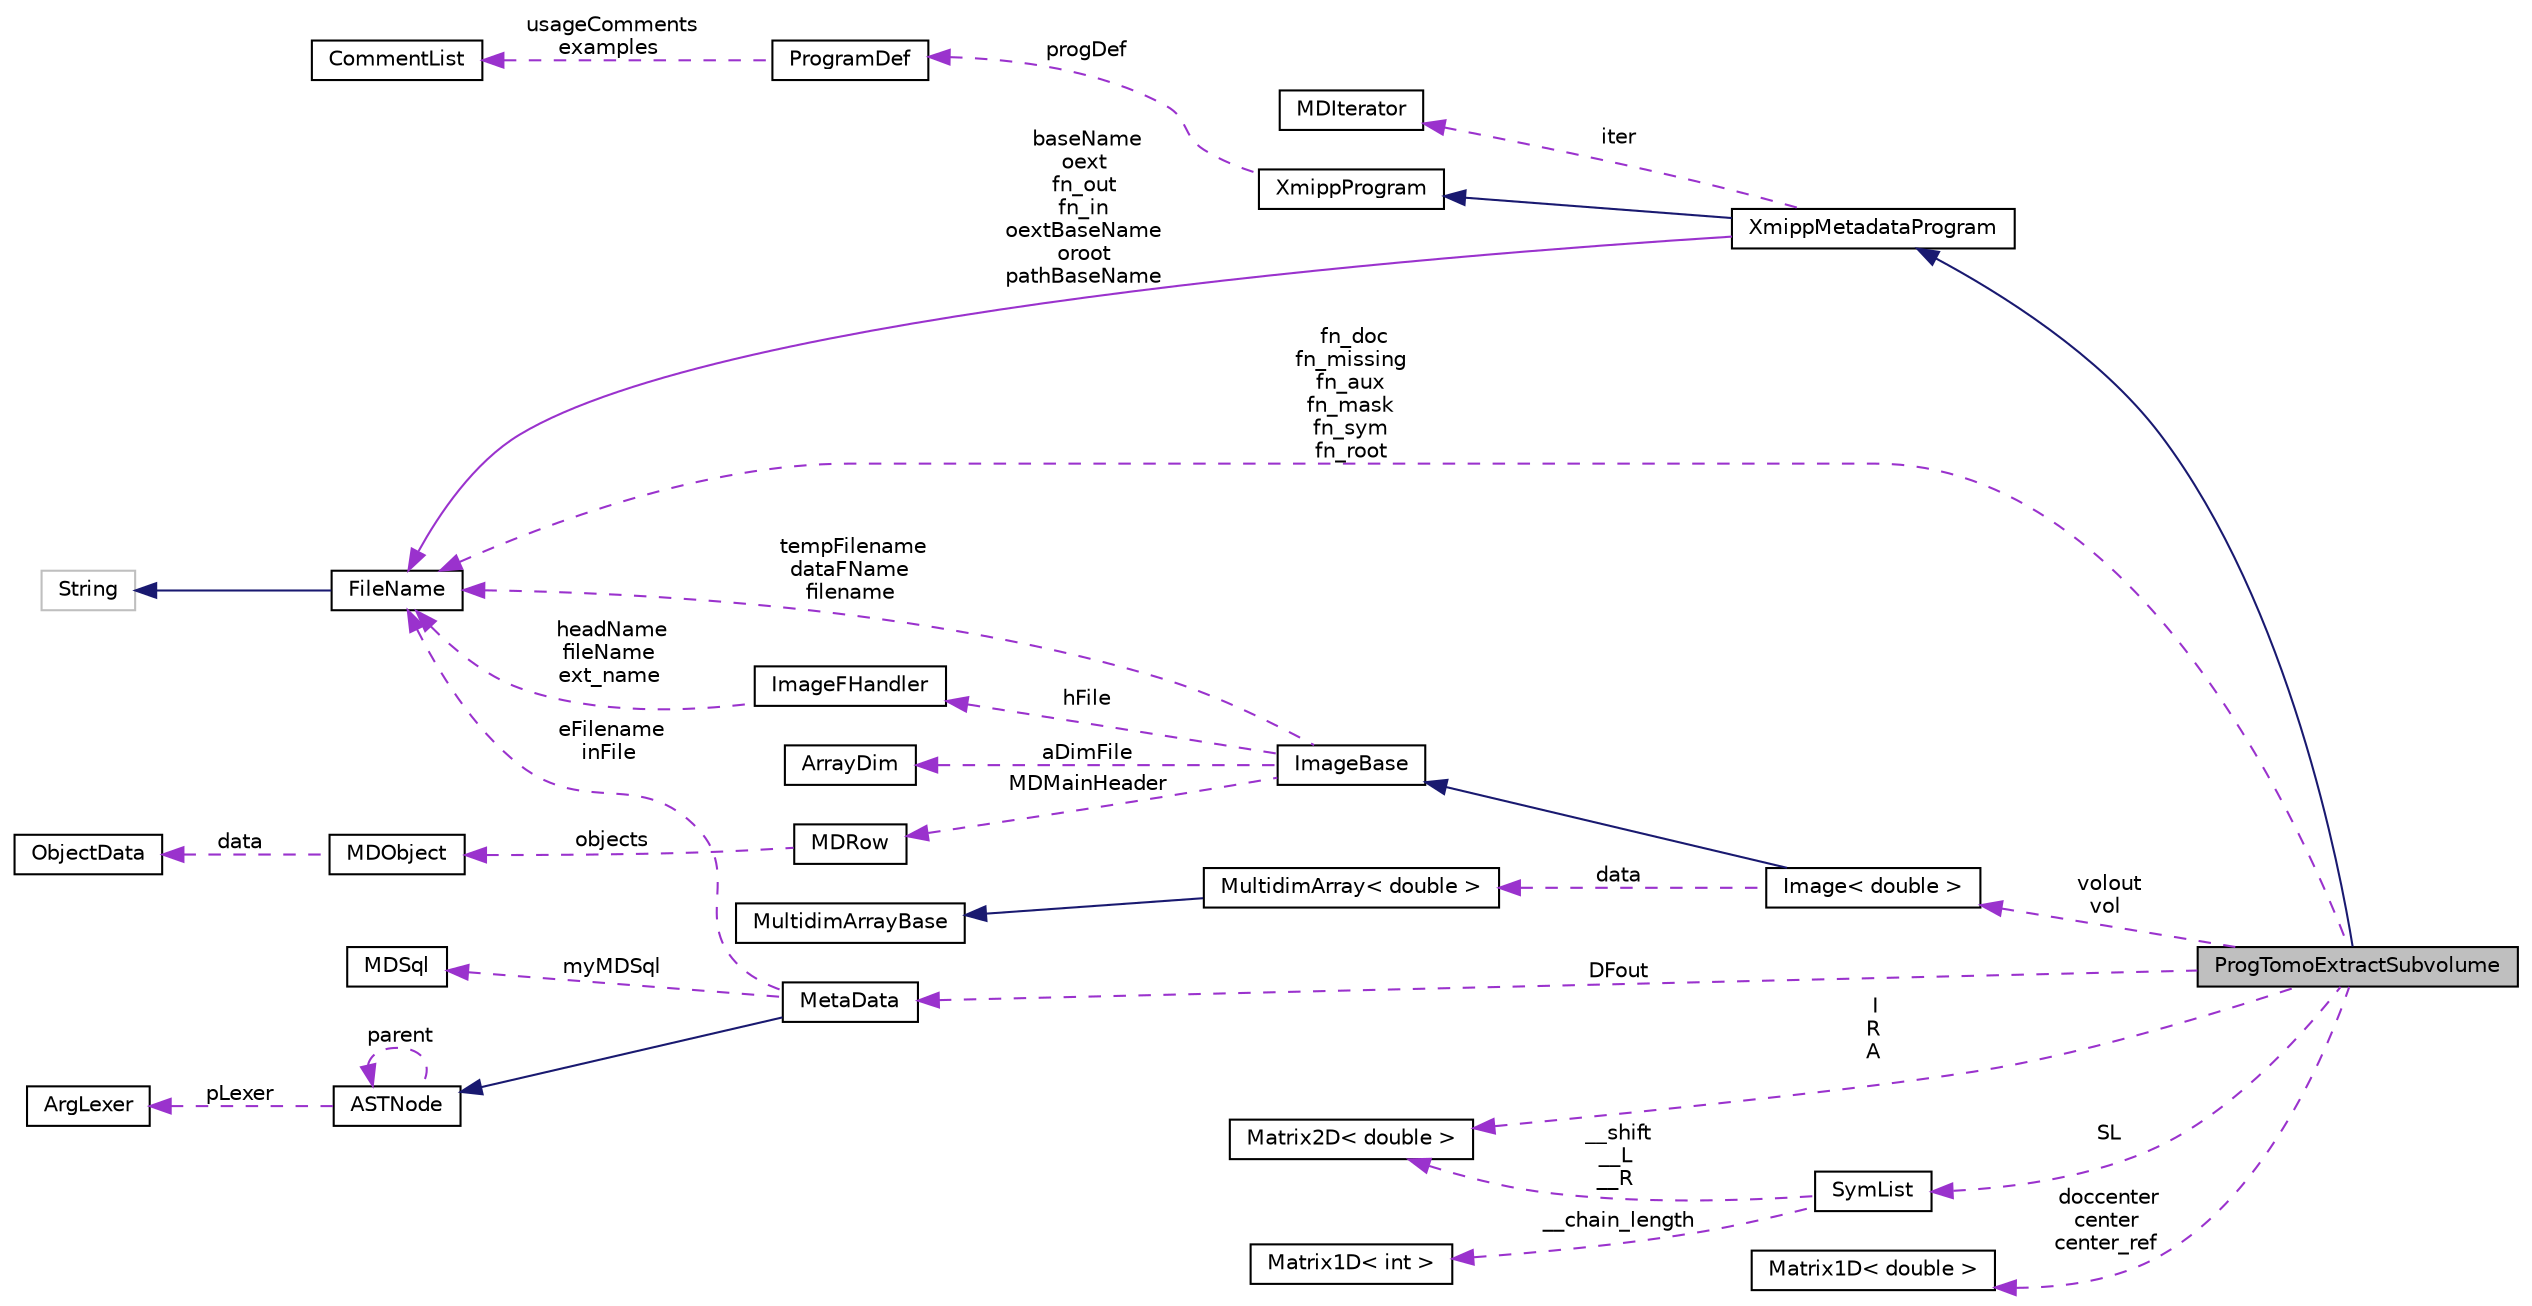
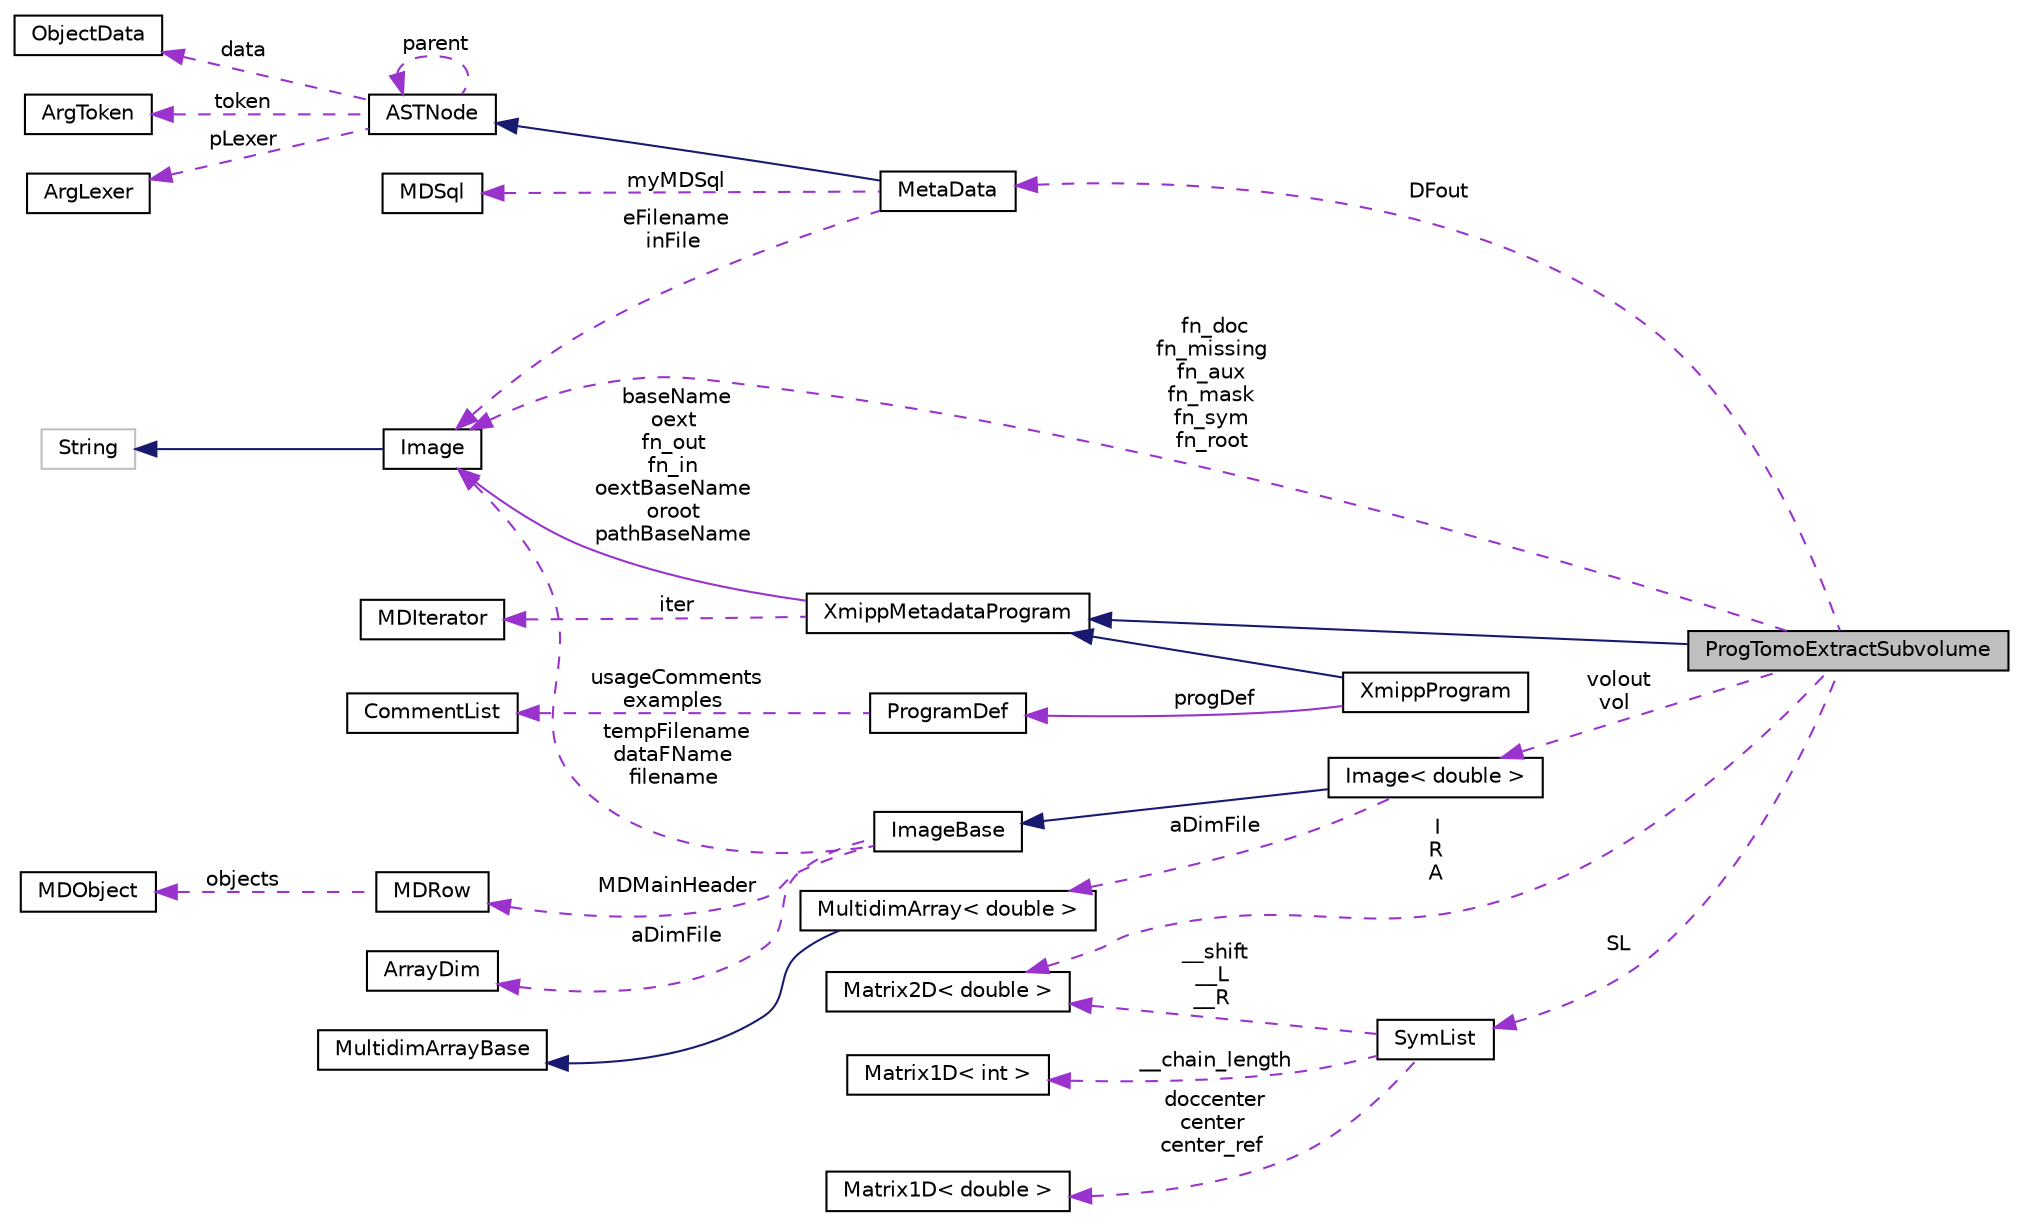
edge "XmippProgram" -> "ProgramDef": style dashed -> solid
node "ArgToken": added
edge "XmippMetadataProgram" -> "XmippProgram": reversed
node "FileName": label "FileName" -> "Image"
node "ImageFHandler": removed
edge "MDObject" -> "ObjectData": now "ASTNode" -> "ObjectData"
edge "Image< double >" -> "MultidimArray< double >": label " data" -> " aDimFile"
edge "ProgTomoExtractSubvolume" -> "Matrix1D< double >": now "SymList" -> "Matrix1D< double >"
